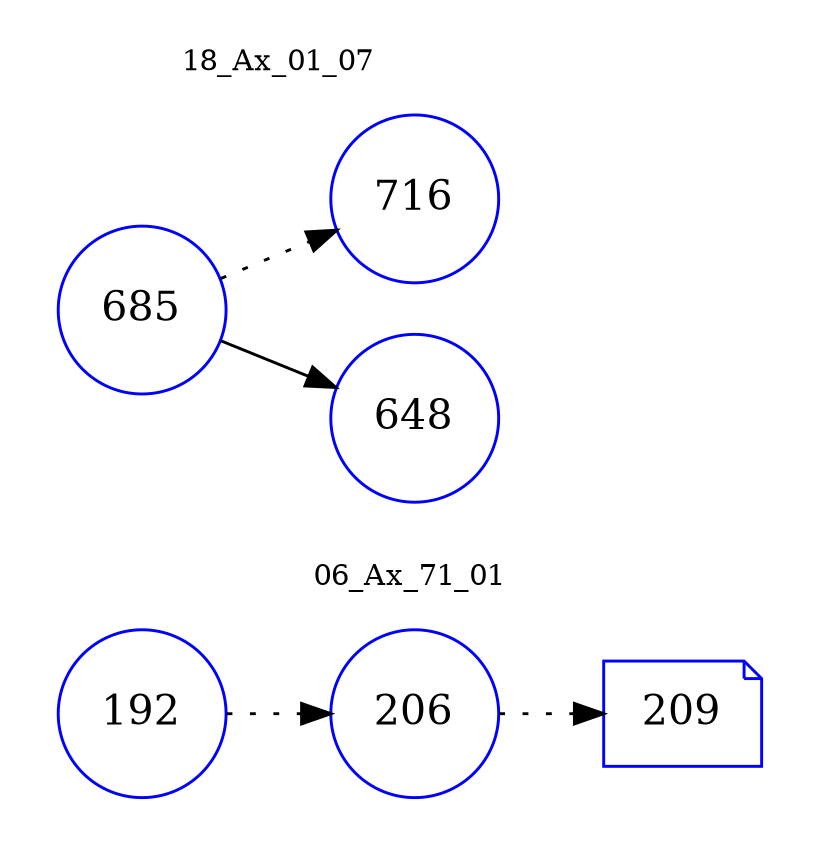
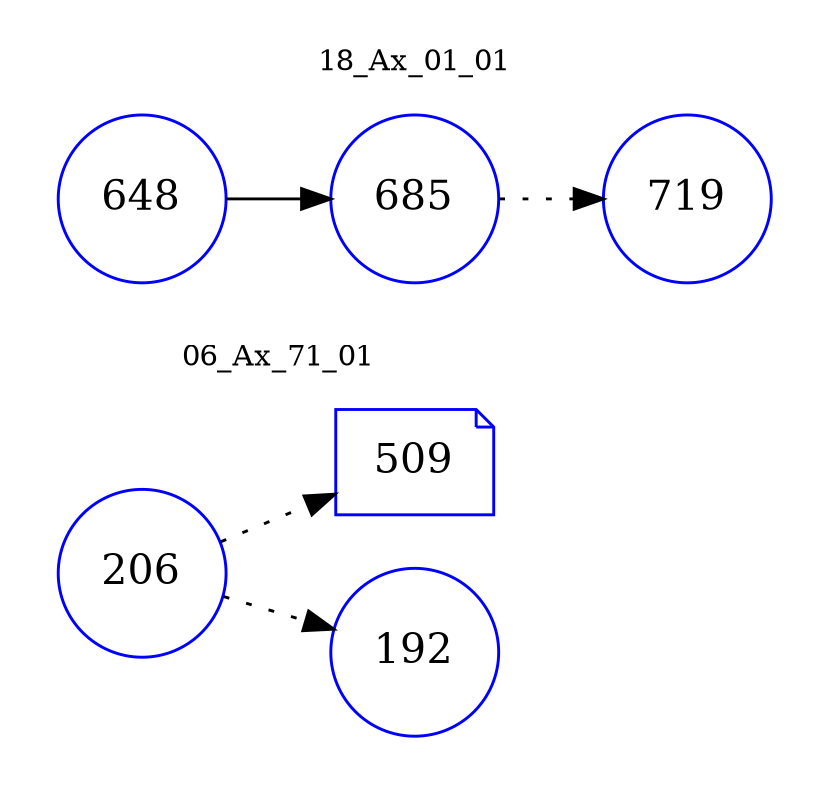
cluster "18_Ax_01_07": label "18_Ax_01_07" -> "18_Ax_01_01"
node "716": label "716" -> "719"
edge "685" -> "648": reversed
edge "192" -> "206": reversed
node "209": label "209" -> "509"
